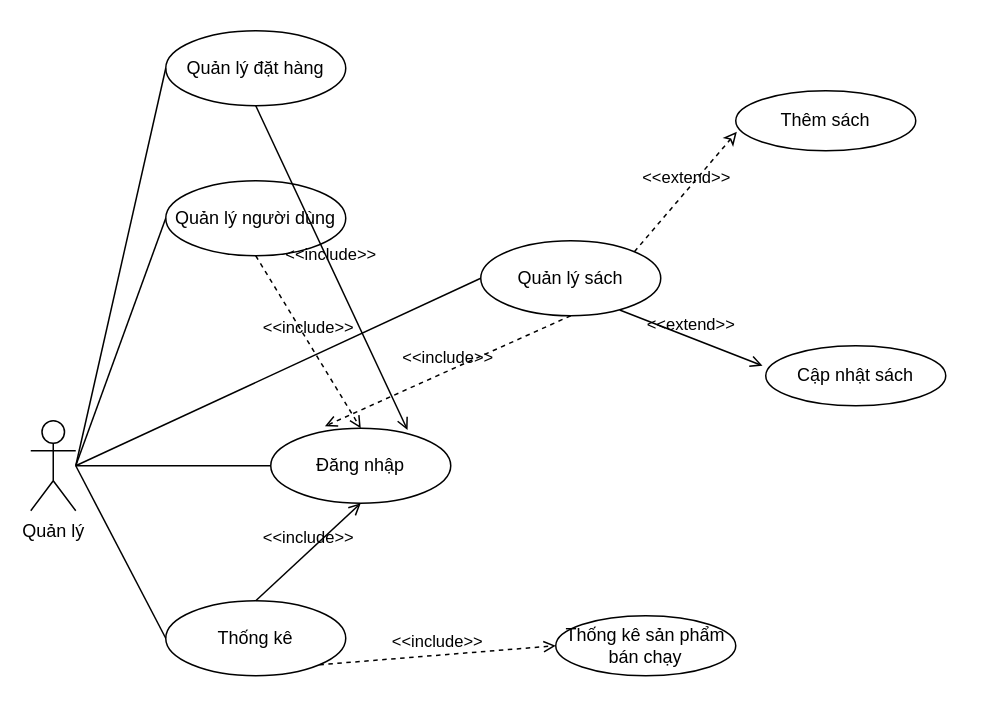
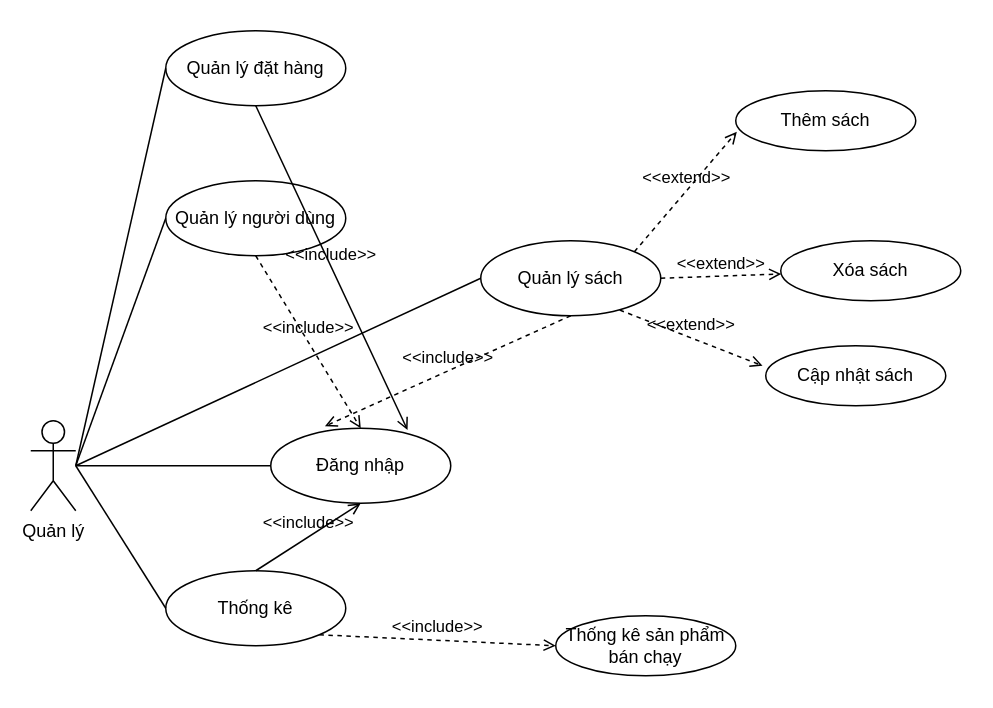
edge "Quản lý sách" -> "Thêm sách": arrowhead classic -> open
node "Xóa sách": added
edge "Quản lý sách" -> "Xóa sách": added, label "<<extend>>"
edge "Quản lý sách" -> "Cập nhật sách": style solid -> dashed
node "Thống kê": moved (256, 638) -> (256, 608)
